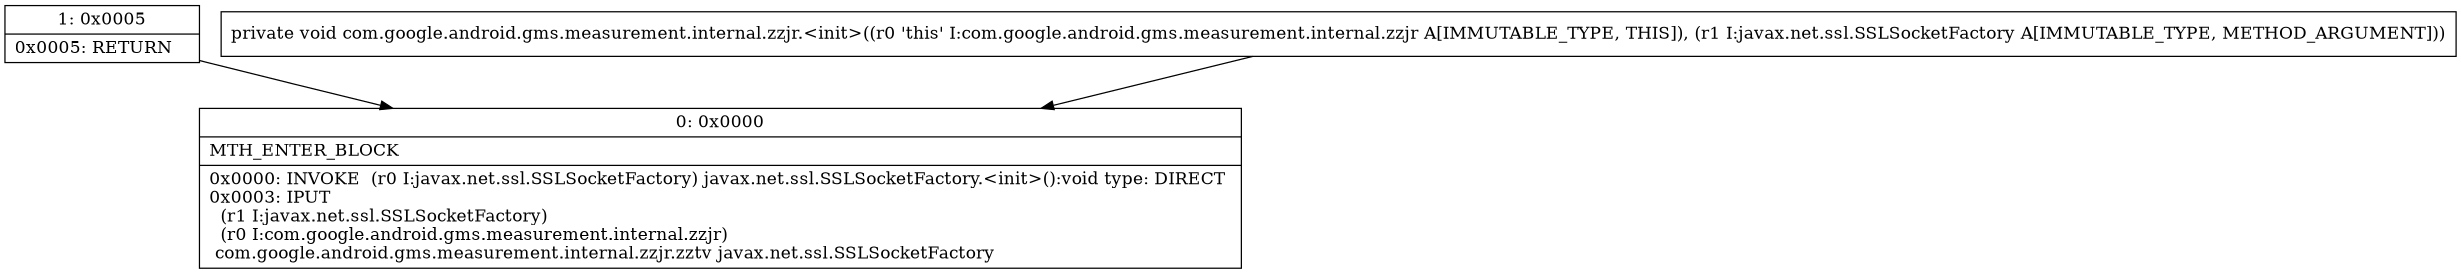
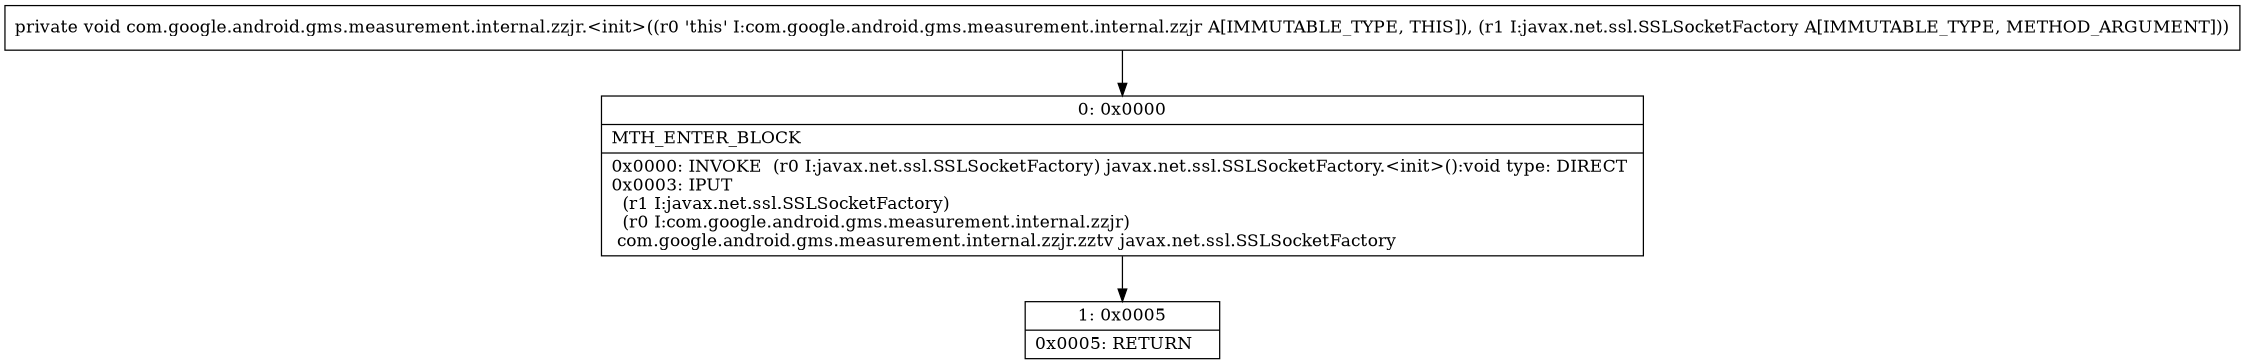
edge "1: 0x0005" -> "0: 0x0000": reversed
